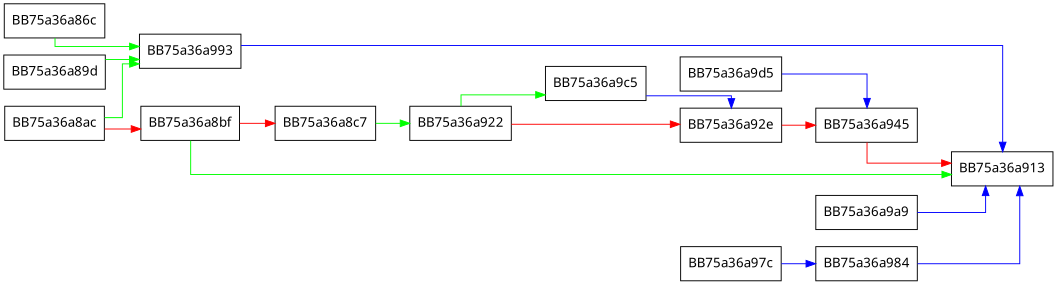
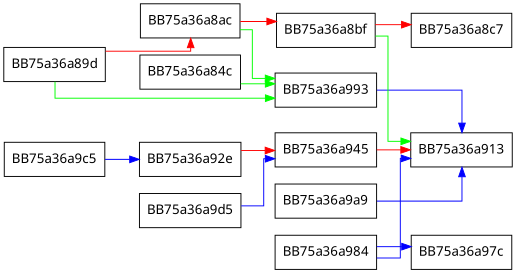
node "BB75a36a86c": label "BB75a36a86c" -> "BB75a36a84c"
edge "BB75a36a89d" -> "BB75a36a8ac": added
node "BB75a36a922": removed
edge "BB75a36a97c" -> "BB75a36a984": reversed
